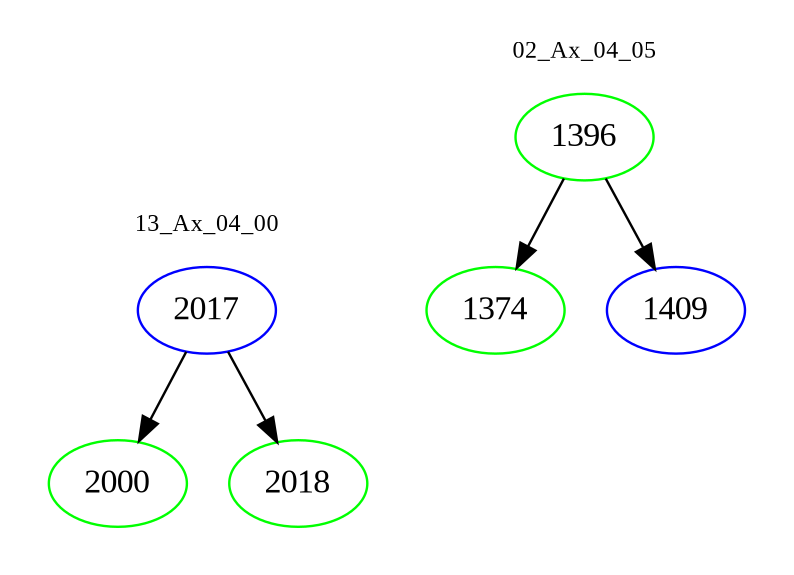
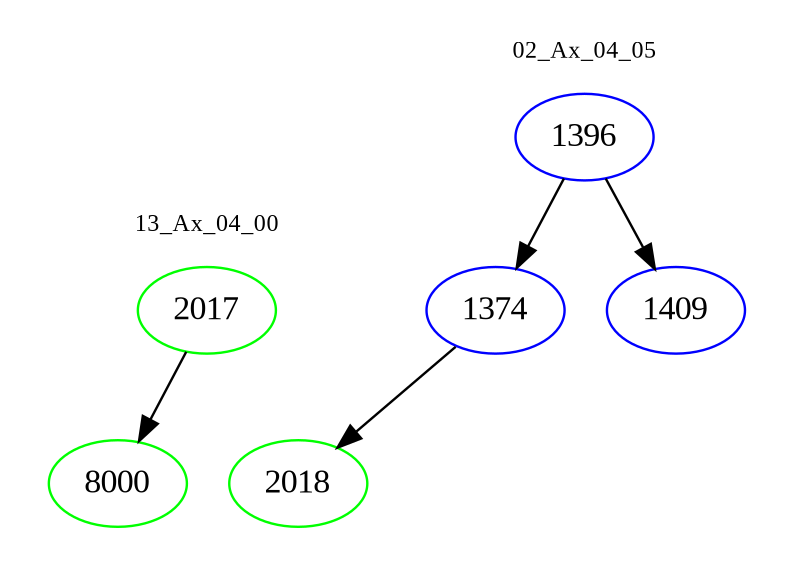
node "1396": color green -> blue
node "2017": color blue -> green
node "1374": color green -> blue
edge "2017" -> "2018": now "1374" -> "2018"
node "2000": label "2000" -> "8000"
